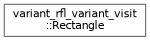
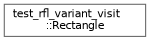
node "variant_rfl_variant_visit ::Rectangle": label "variant_rfl_variant_visit ::Rectangle" -> "test_rfl_variant_visit ::Rectangle"
